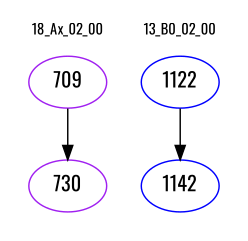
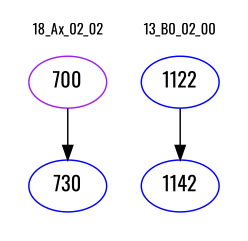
cluster "18_Ax_02_00": label "18_Ax_02_00" -> "18_Ax_02_02"
node "709": label "709" -> "700"
node "730": color purple -> blue
